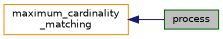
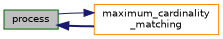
edge "maximum_cardinality _matching" -> "process": added
